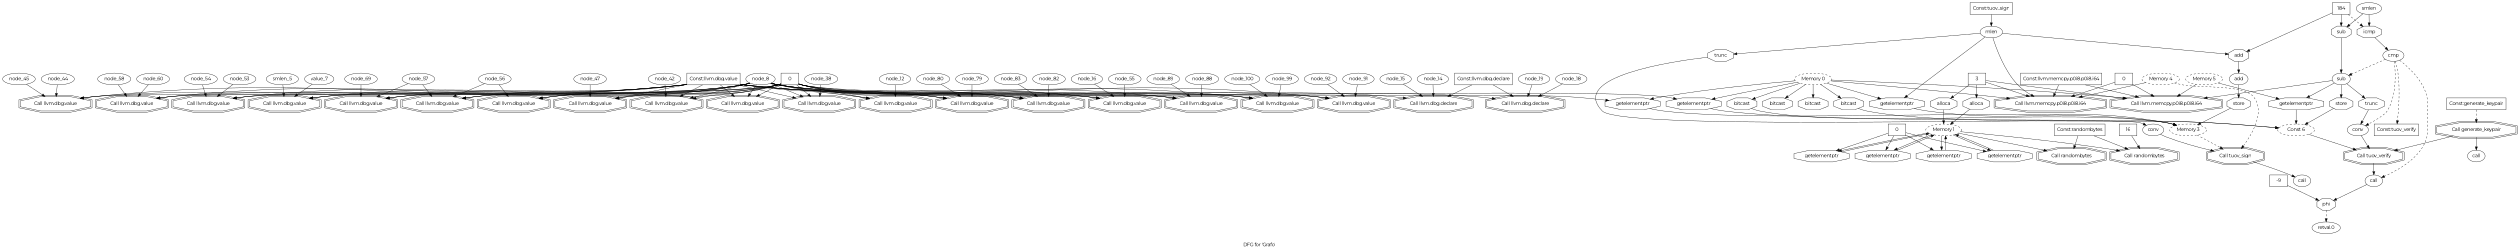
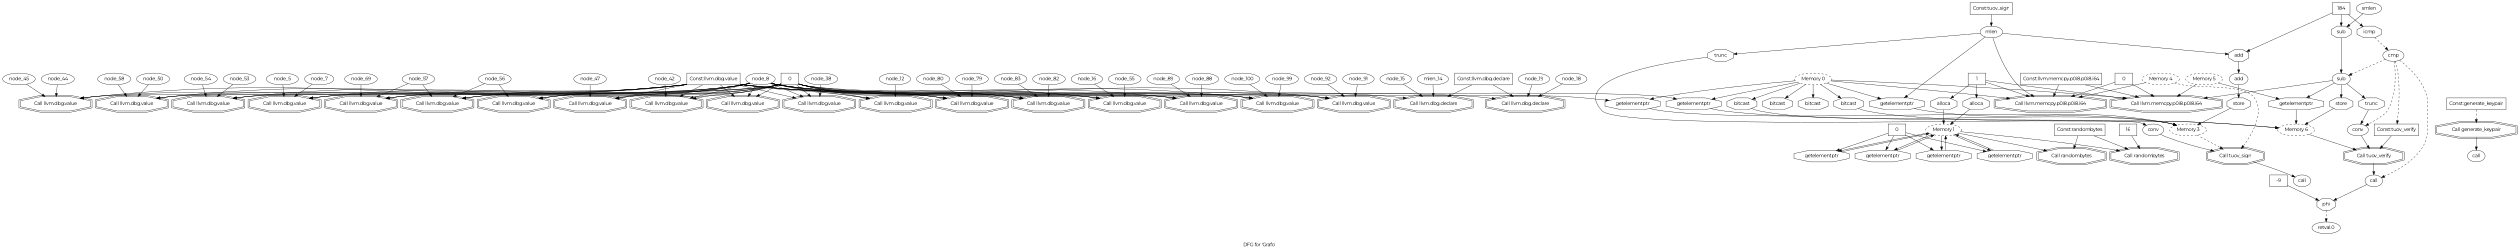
edge "184" -> "icmp": style dashed -> solid
edge "smlen" -> "icmp": removed
edge "icmp" -> "cmp": style solid -> dashed
node "node_60": label "node_60" -> "node_50"
node "smlen_5": label "smlen_5" -> "node_5"
node "value_7": label "value_7" -> "node_7"
node "node_14": label "node_14" -> "mlen_14"
node "3": label "3" -> "1"
node "Const 6": label "Const 6" -> "Memory 6"
edge "Call generate_keypair" -> "Call tuov_verify": now "Const:tuov_verify" -> "Call tuov_verify"
